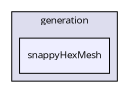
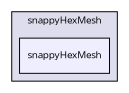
cluster "generation": label "generation" -> "snappyHexMesh"
